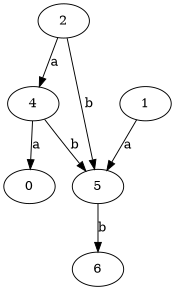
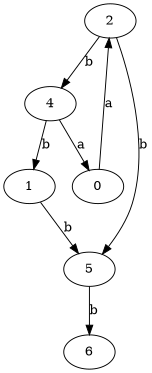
edge "2" -> "4": label "a" -> "b"
edge "0" -> "2": added, label "a"
edge "4" -> "5": now "4" -> "1"
edge "1" -> "5": label "a" -> "b"
